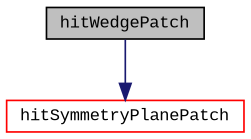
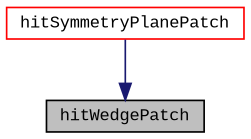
edge "hitWedgePatch" -> "hitSymmetryPlanePatch": reversed
